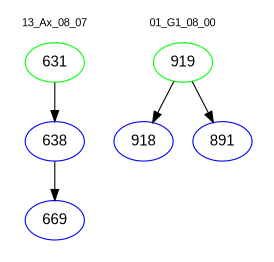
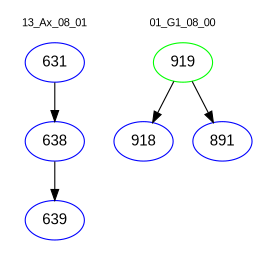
cluster "13_Ax_08_07": label "13_Ax_08_07" -> "13_Ax_08_01"
node "631": color green -> blue
node "669": label "669" -> "639"
